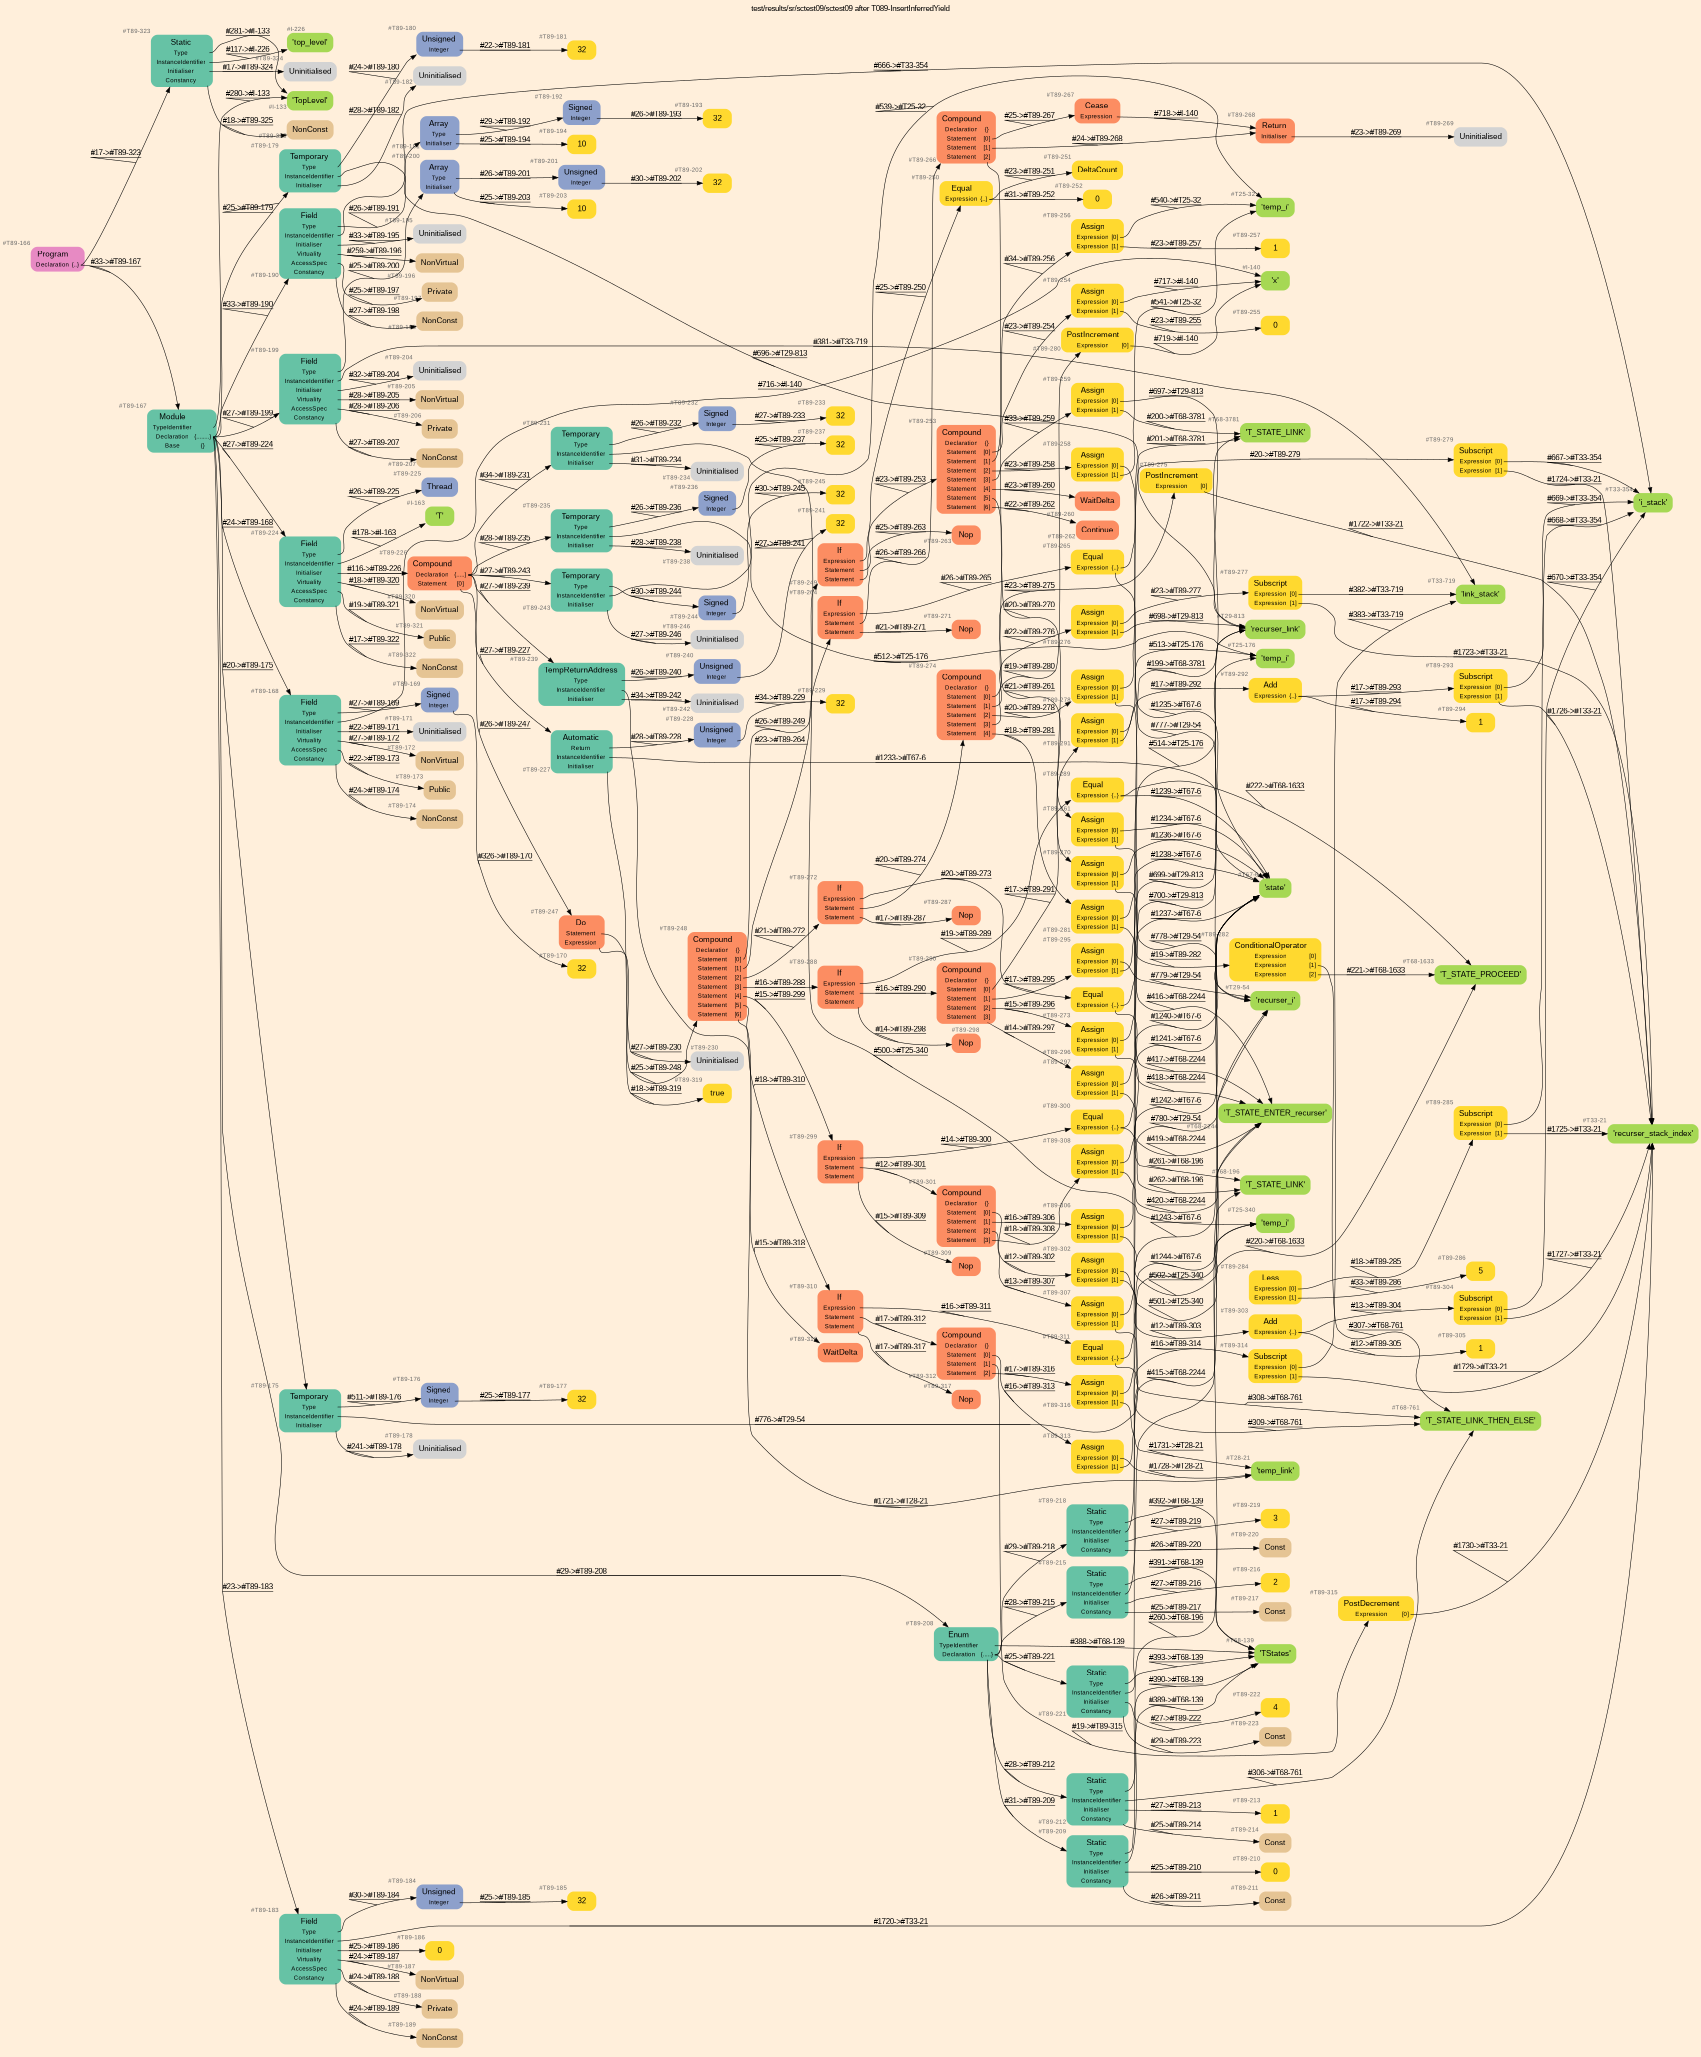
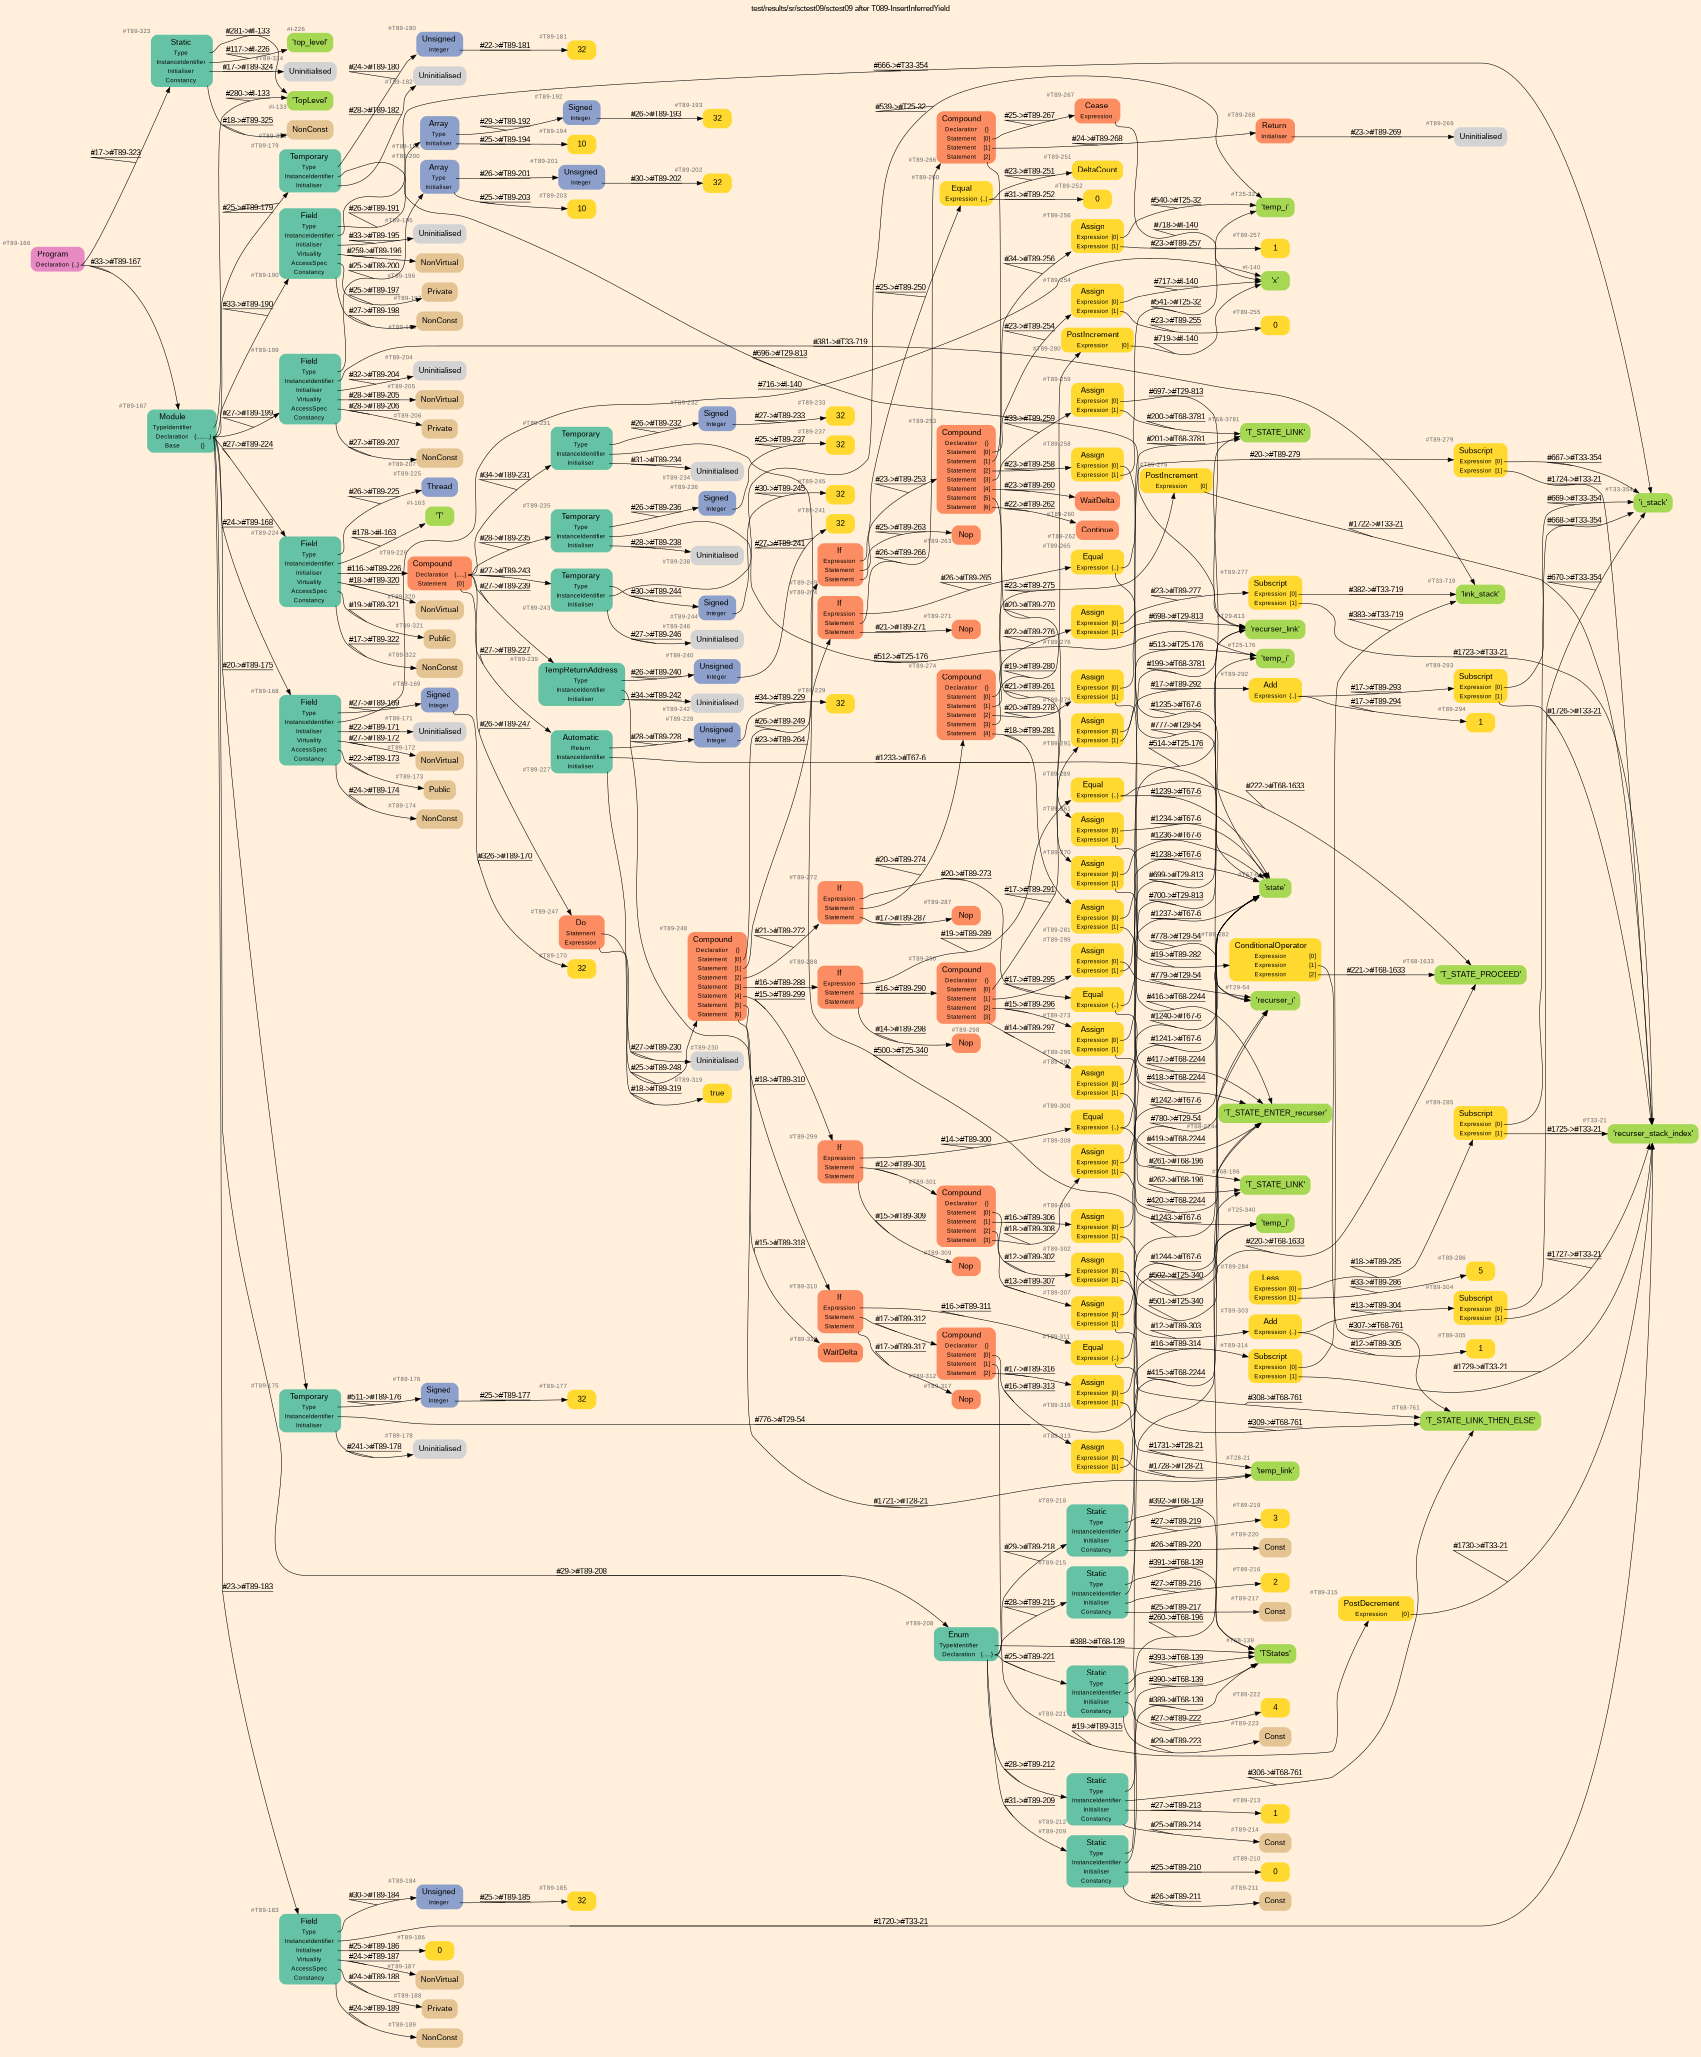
edge "Cease" -> "Return": now "Cease" -> "'x'"
